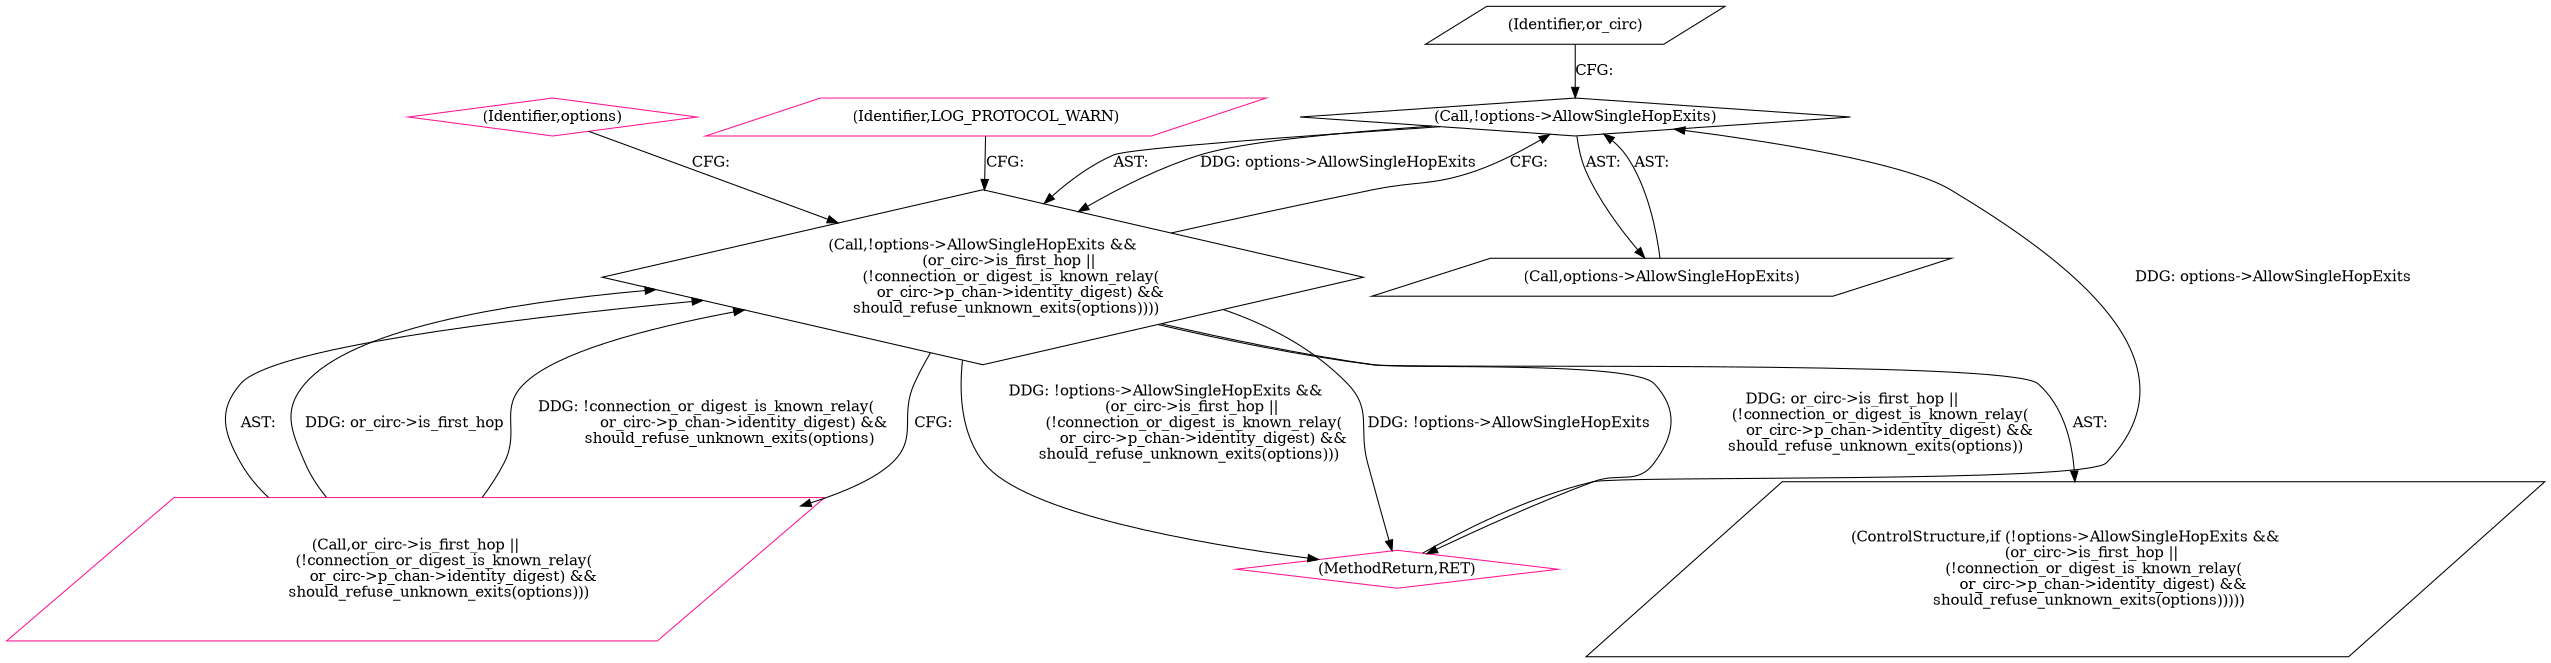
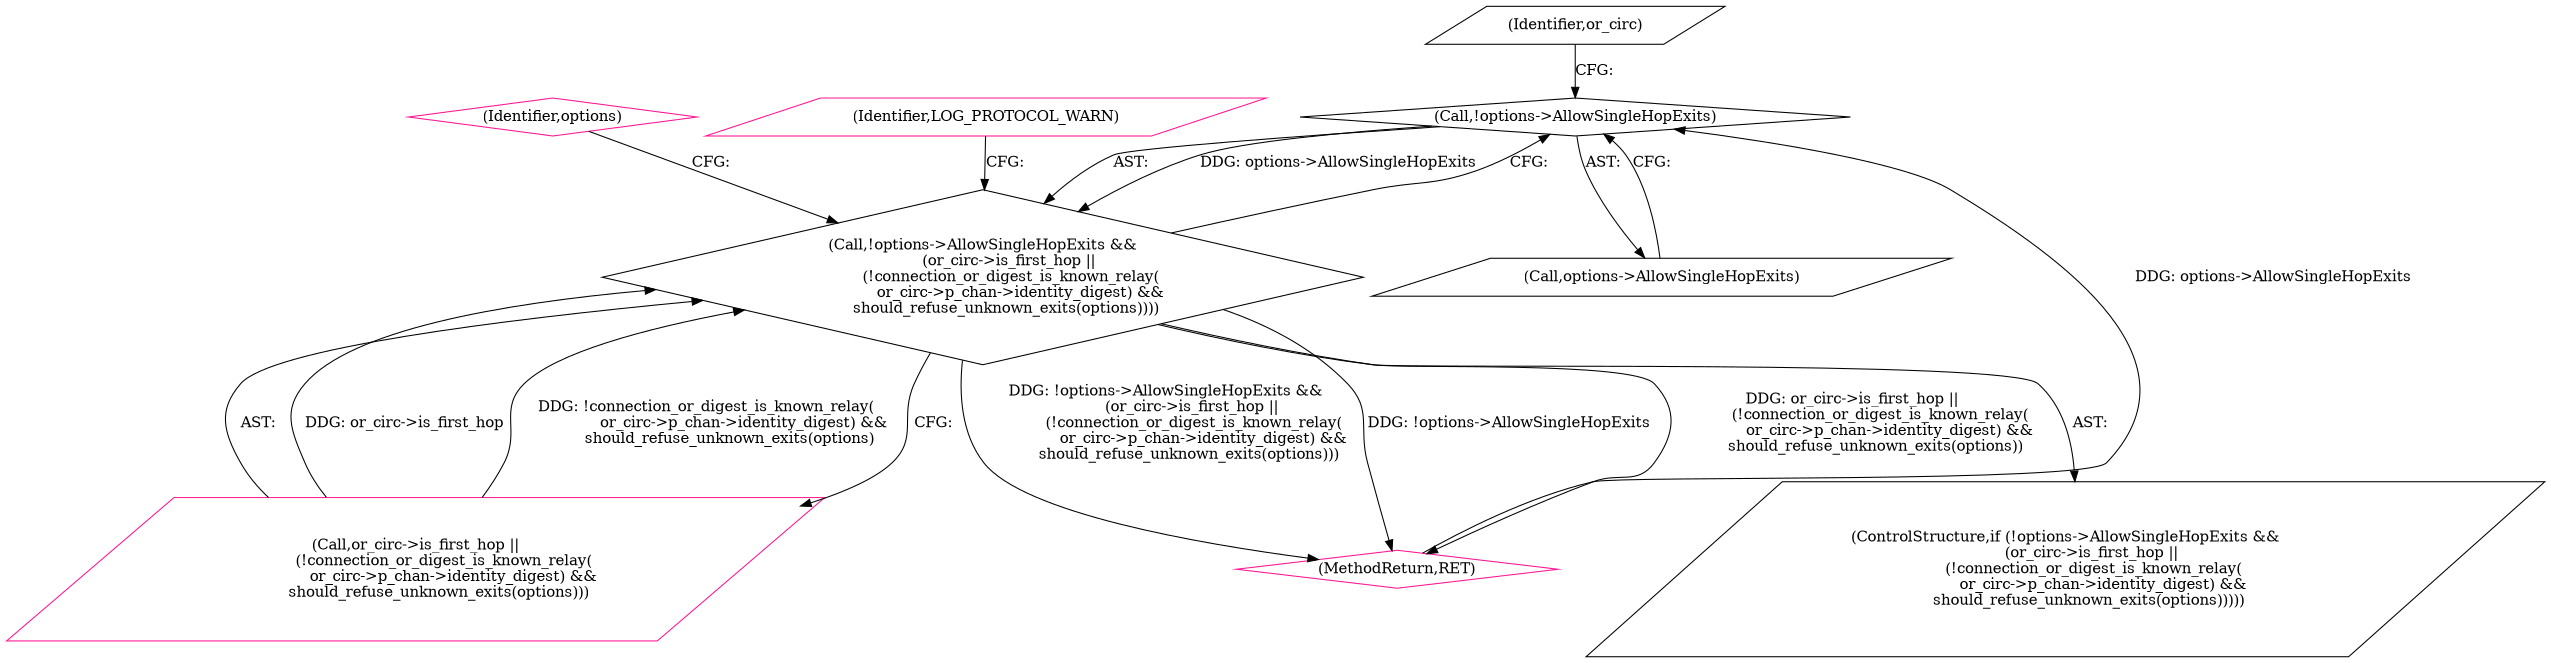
edge "(Call,options->AllowSingleHopExits)" -> "(Call,!options->AllowSingleHopExits)": label "AST: " -> "CFG: "
